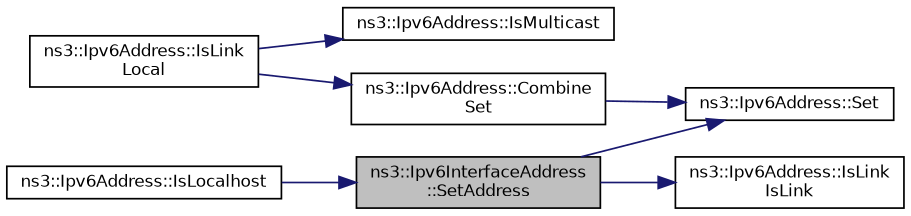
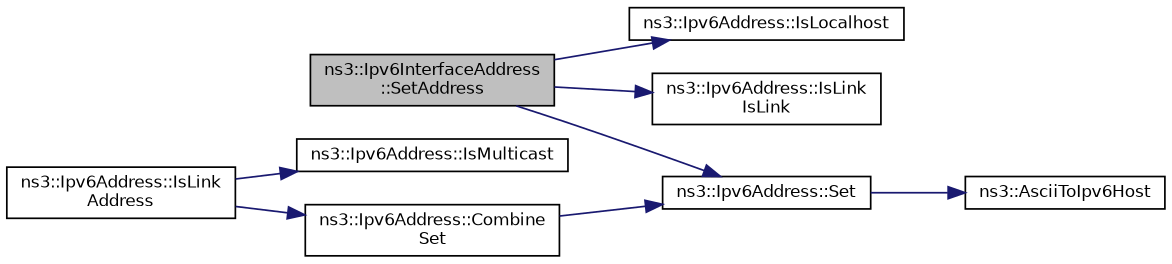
node "ns3::Ipv6Address::IsLink Local": label "ns3::Ipv6Address::IsLink Local" -> "ns3::Ipv6Address::IsLink Address"
edge "ns3::Ipv6Address::IsLocalhost" -> "ns3::Ipv6InterfaceAddress ::SetAddress": reversed
node "ns3::AsciiToIpv6Host": added
